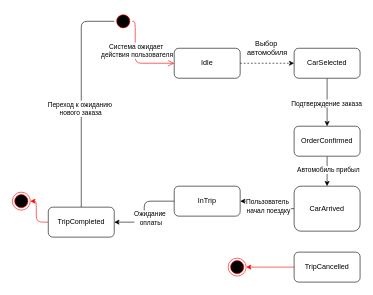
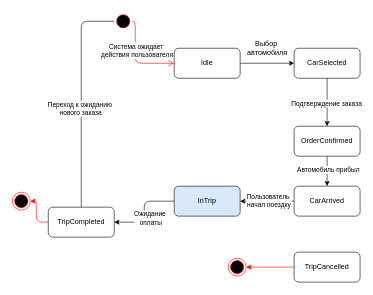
edge "Idle" -> "CarSelected": style dashed -> solid
node "InTrip": fillcolor #ffffff -> #dae8fc
node "CarArrived": size 66x45 -> 66x30
